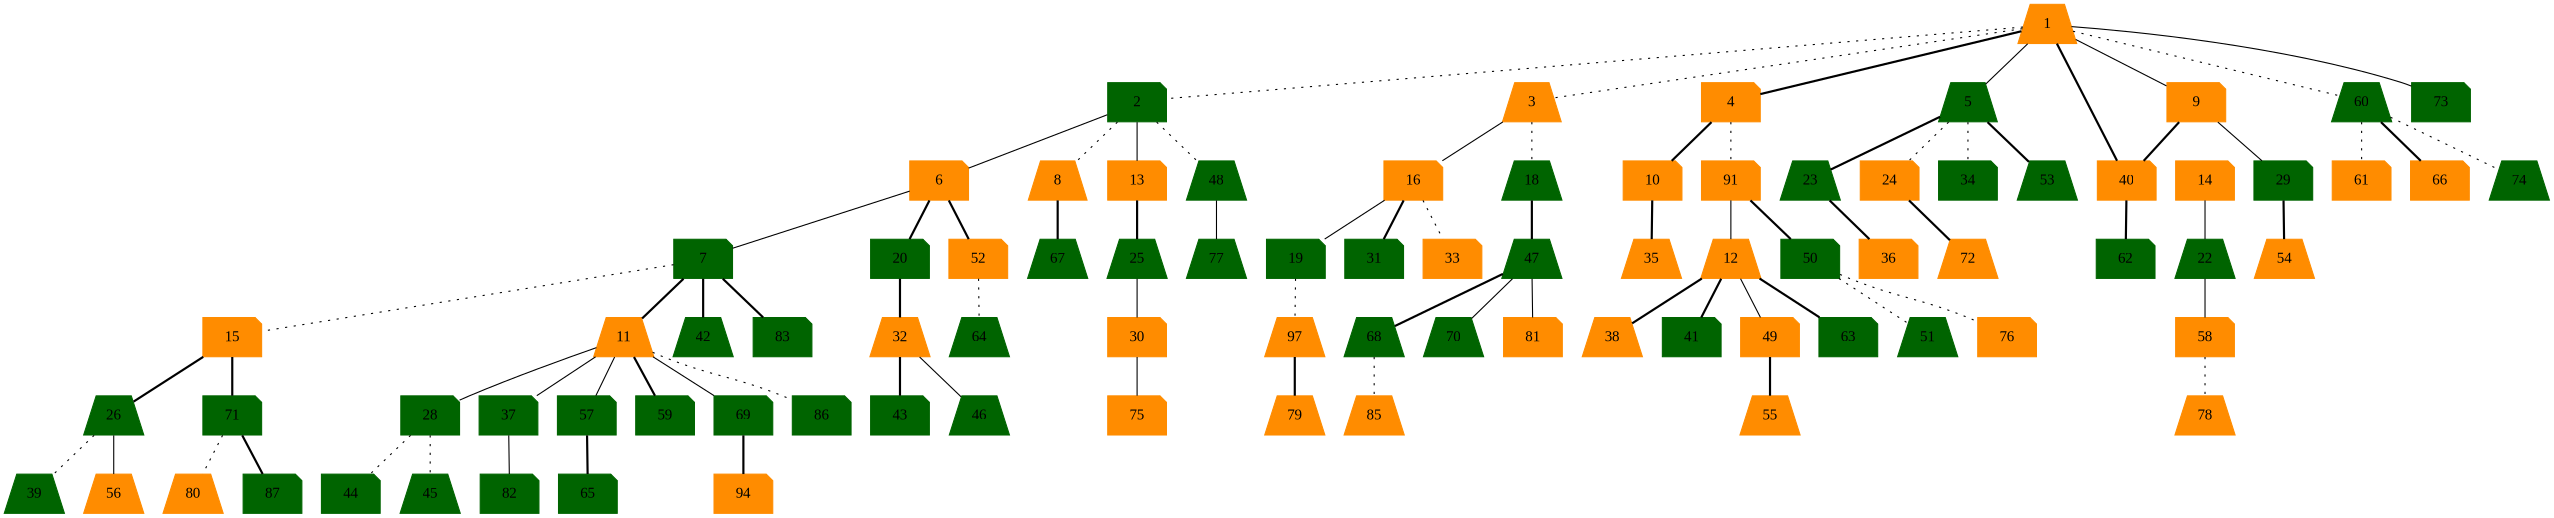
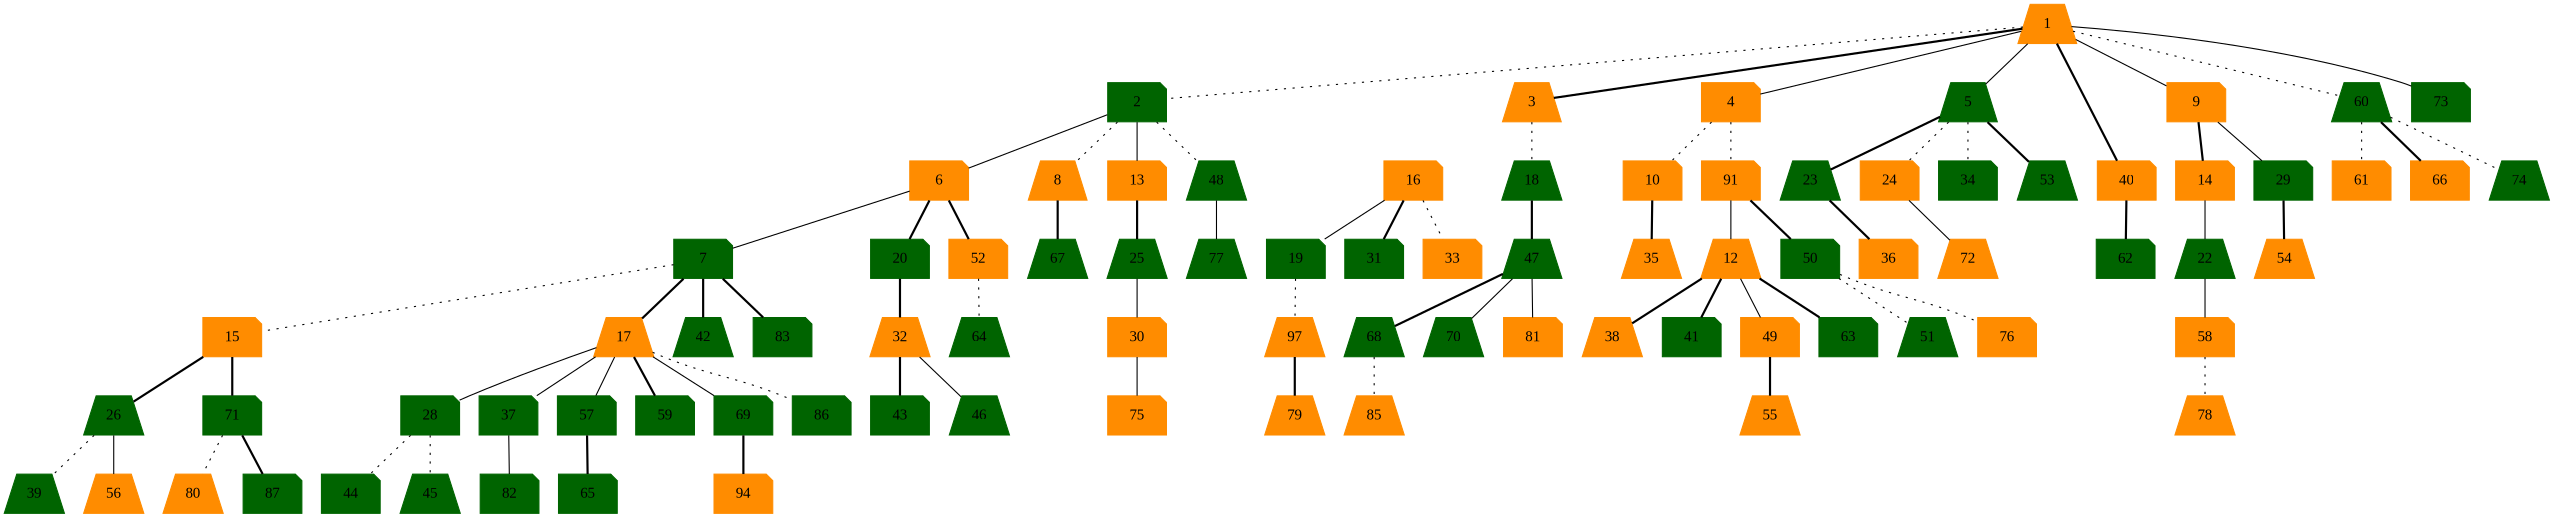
edge "1" -- "3": style dotted -> bold
edge "1" -- "4": style bold -> solid
edge "3" -- "16": removed
edge "4" -- "10": style bold -> dotted
edge "9" -- "40": now "9" -- "14"
edge "24" -- "72": style bold -> solid
node "11": label "11" -> "17"
